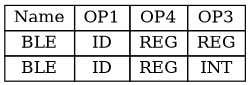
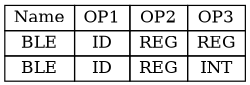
node "Name": text "OP4" -> "OP2"
